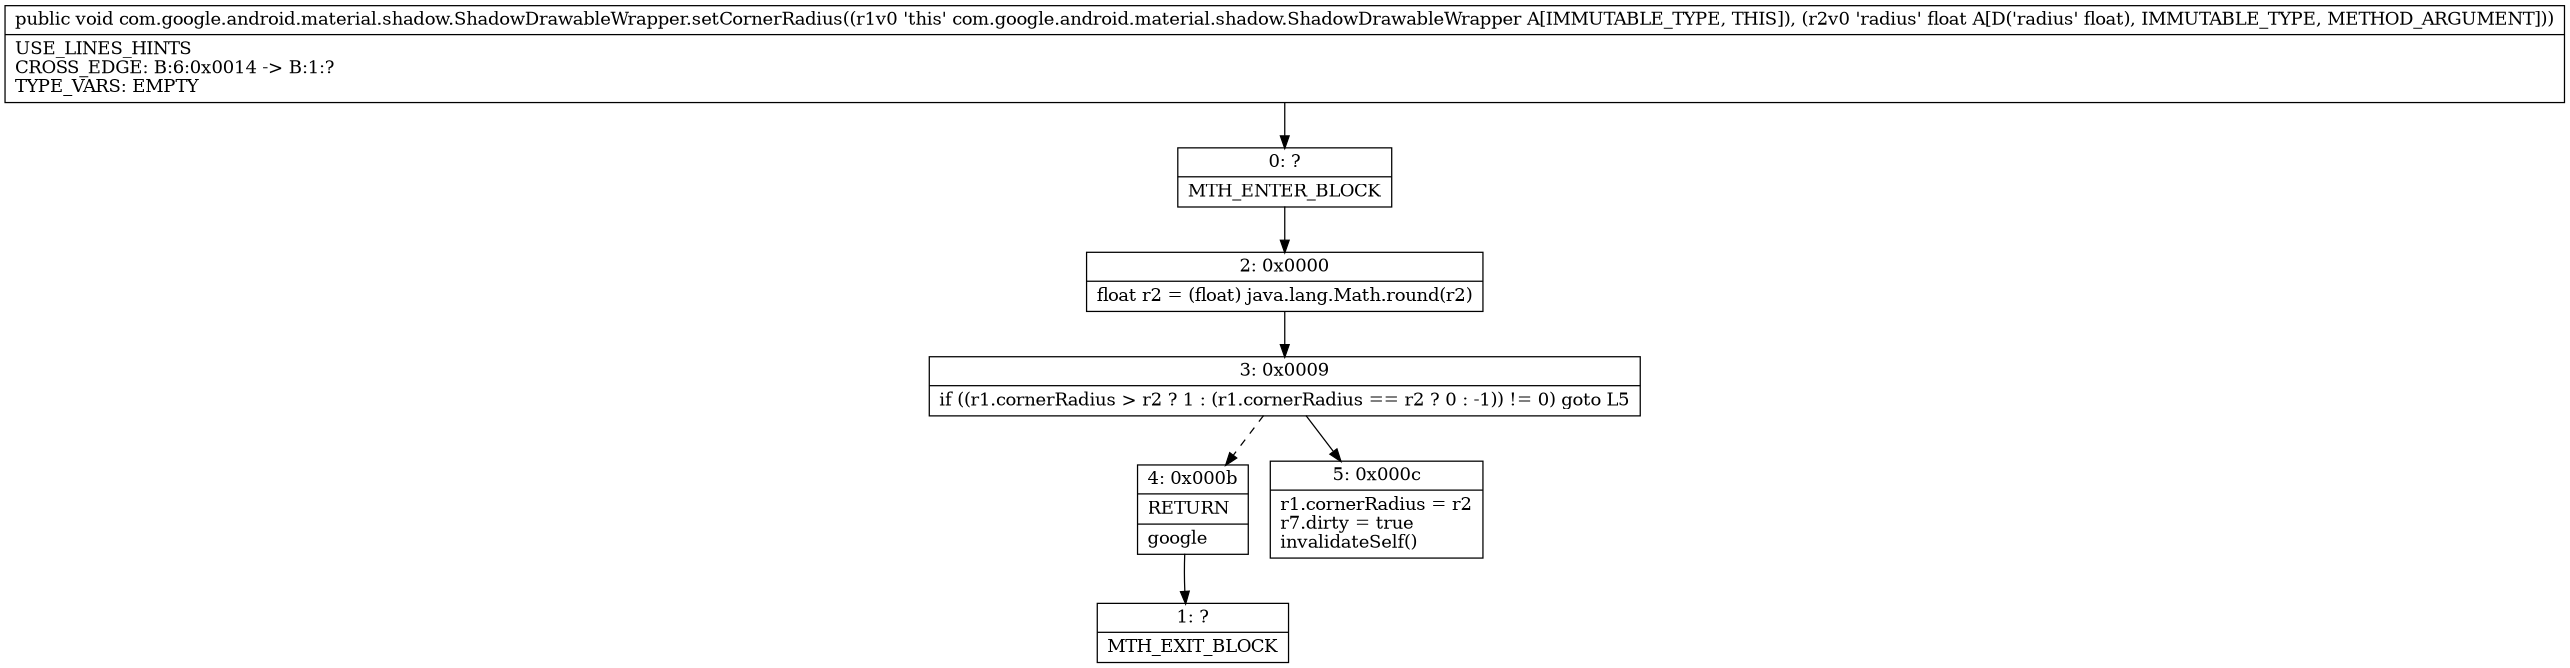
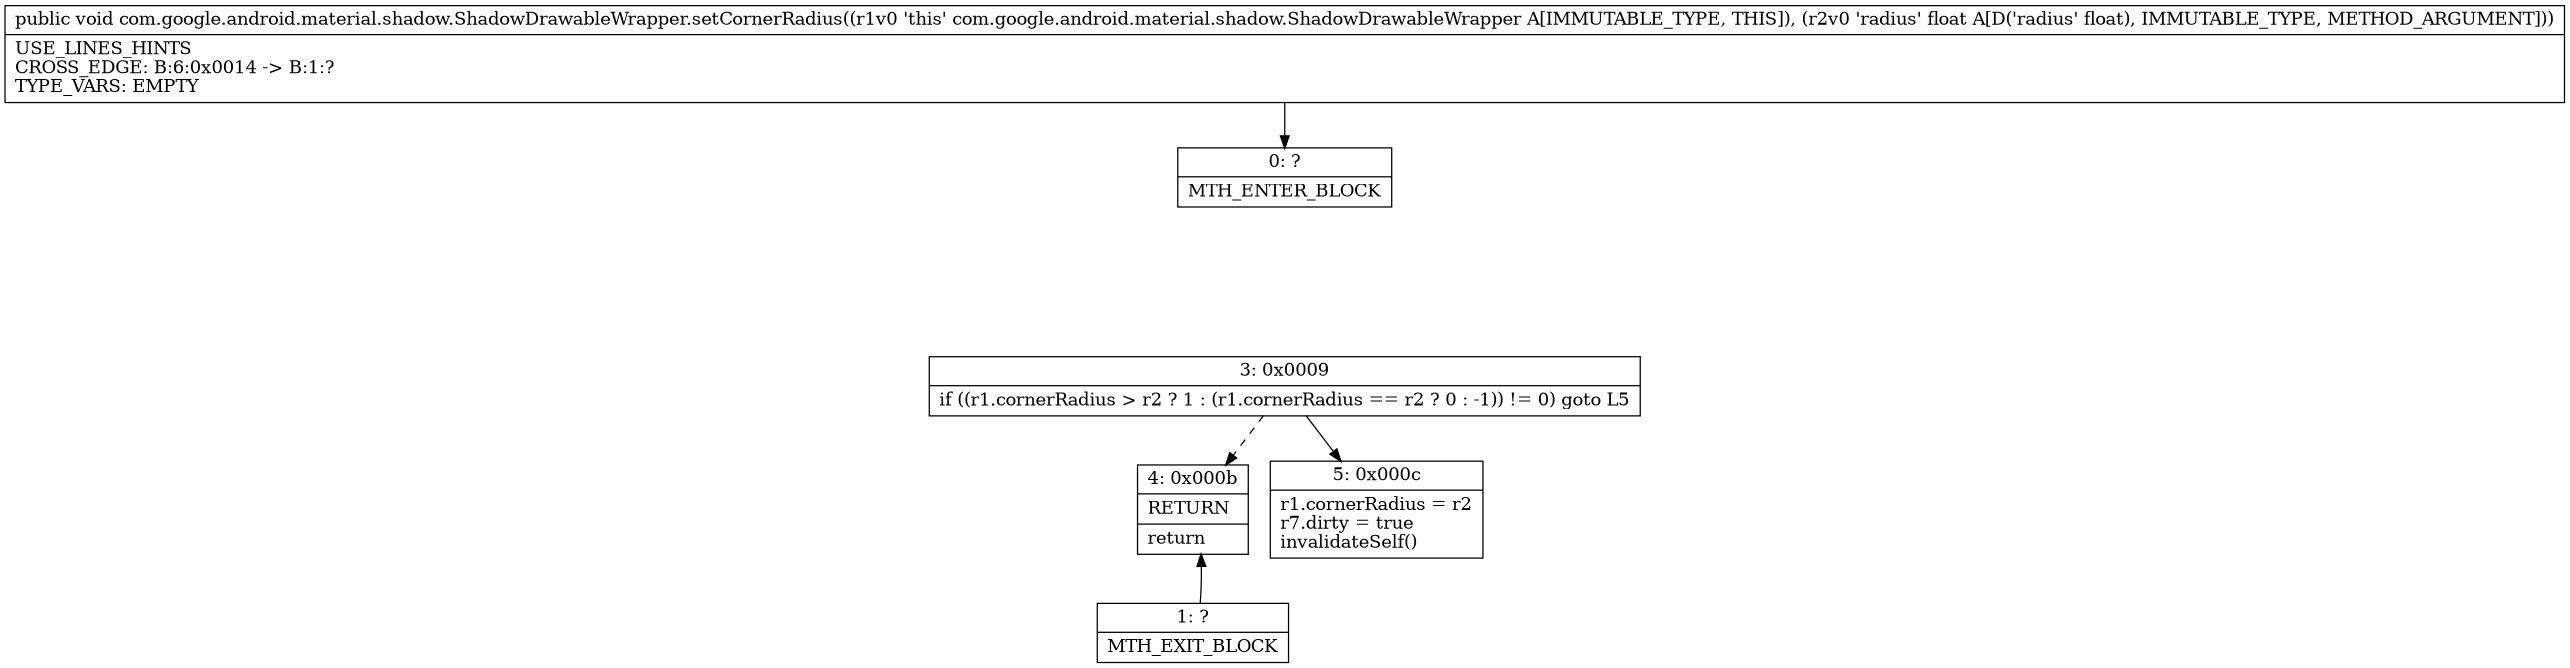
node "2: 0x0000": removed
node "4: 0x000b": text "google" -> "return"
edge "4: 0x000b" -> "1: ?": reversed
